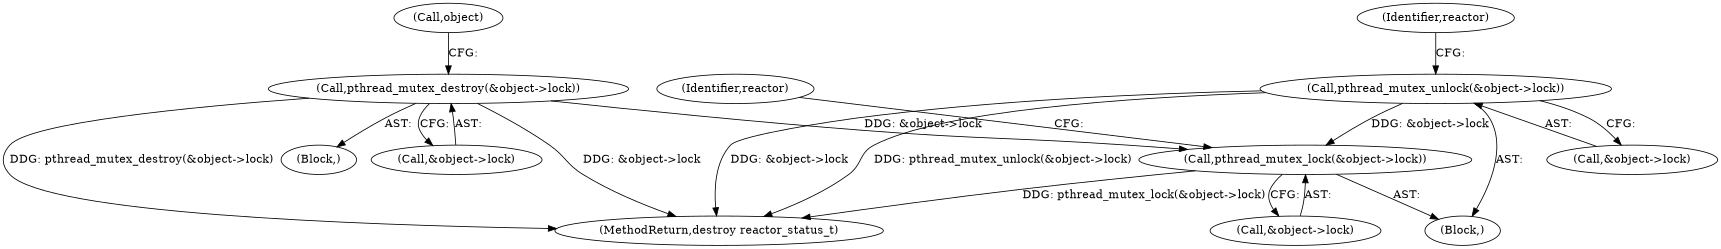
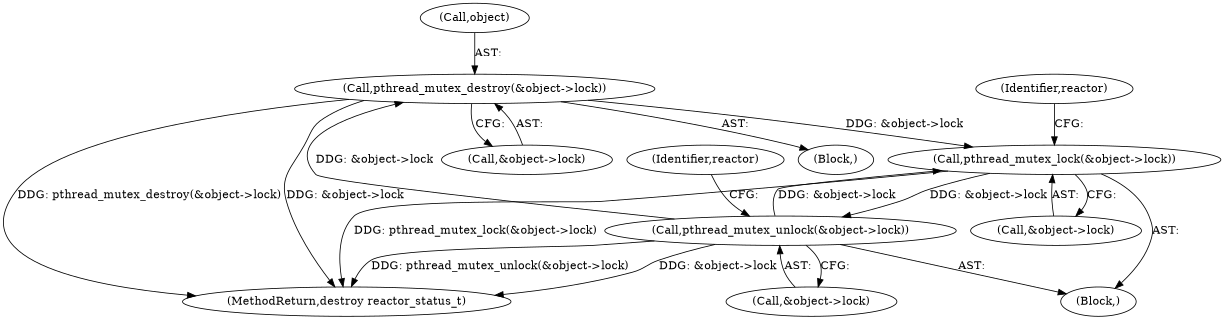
edge "(Call,object)" -> "(Call,pthread_mutex_destroy(&object->lock))": label "CFG: " -> "AST: "
edge "(Call,pthread_mutex_unlock(&object->lock))" -> "(Call,pthread_mutex_destroy(&object->lock))": added, label "DDG: &object->lock"
edge "(Call,pthread_mutex_lock(&object->lock))" -> "(Call,pthread_mutex_unlock(&object->lock))": added, label "DDG: &object->lock"
